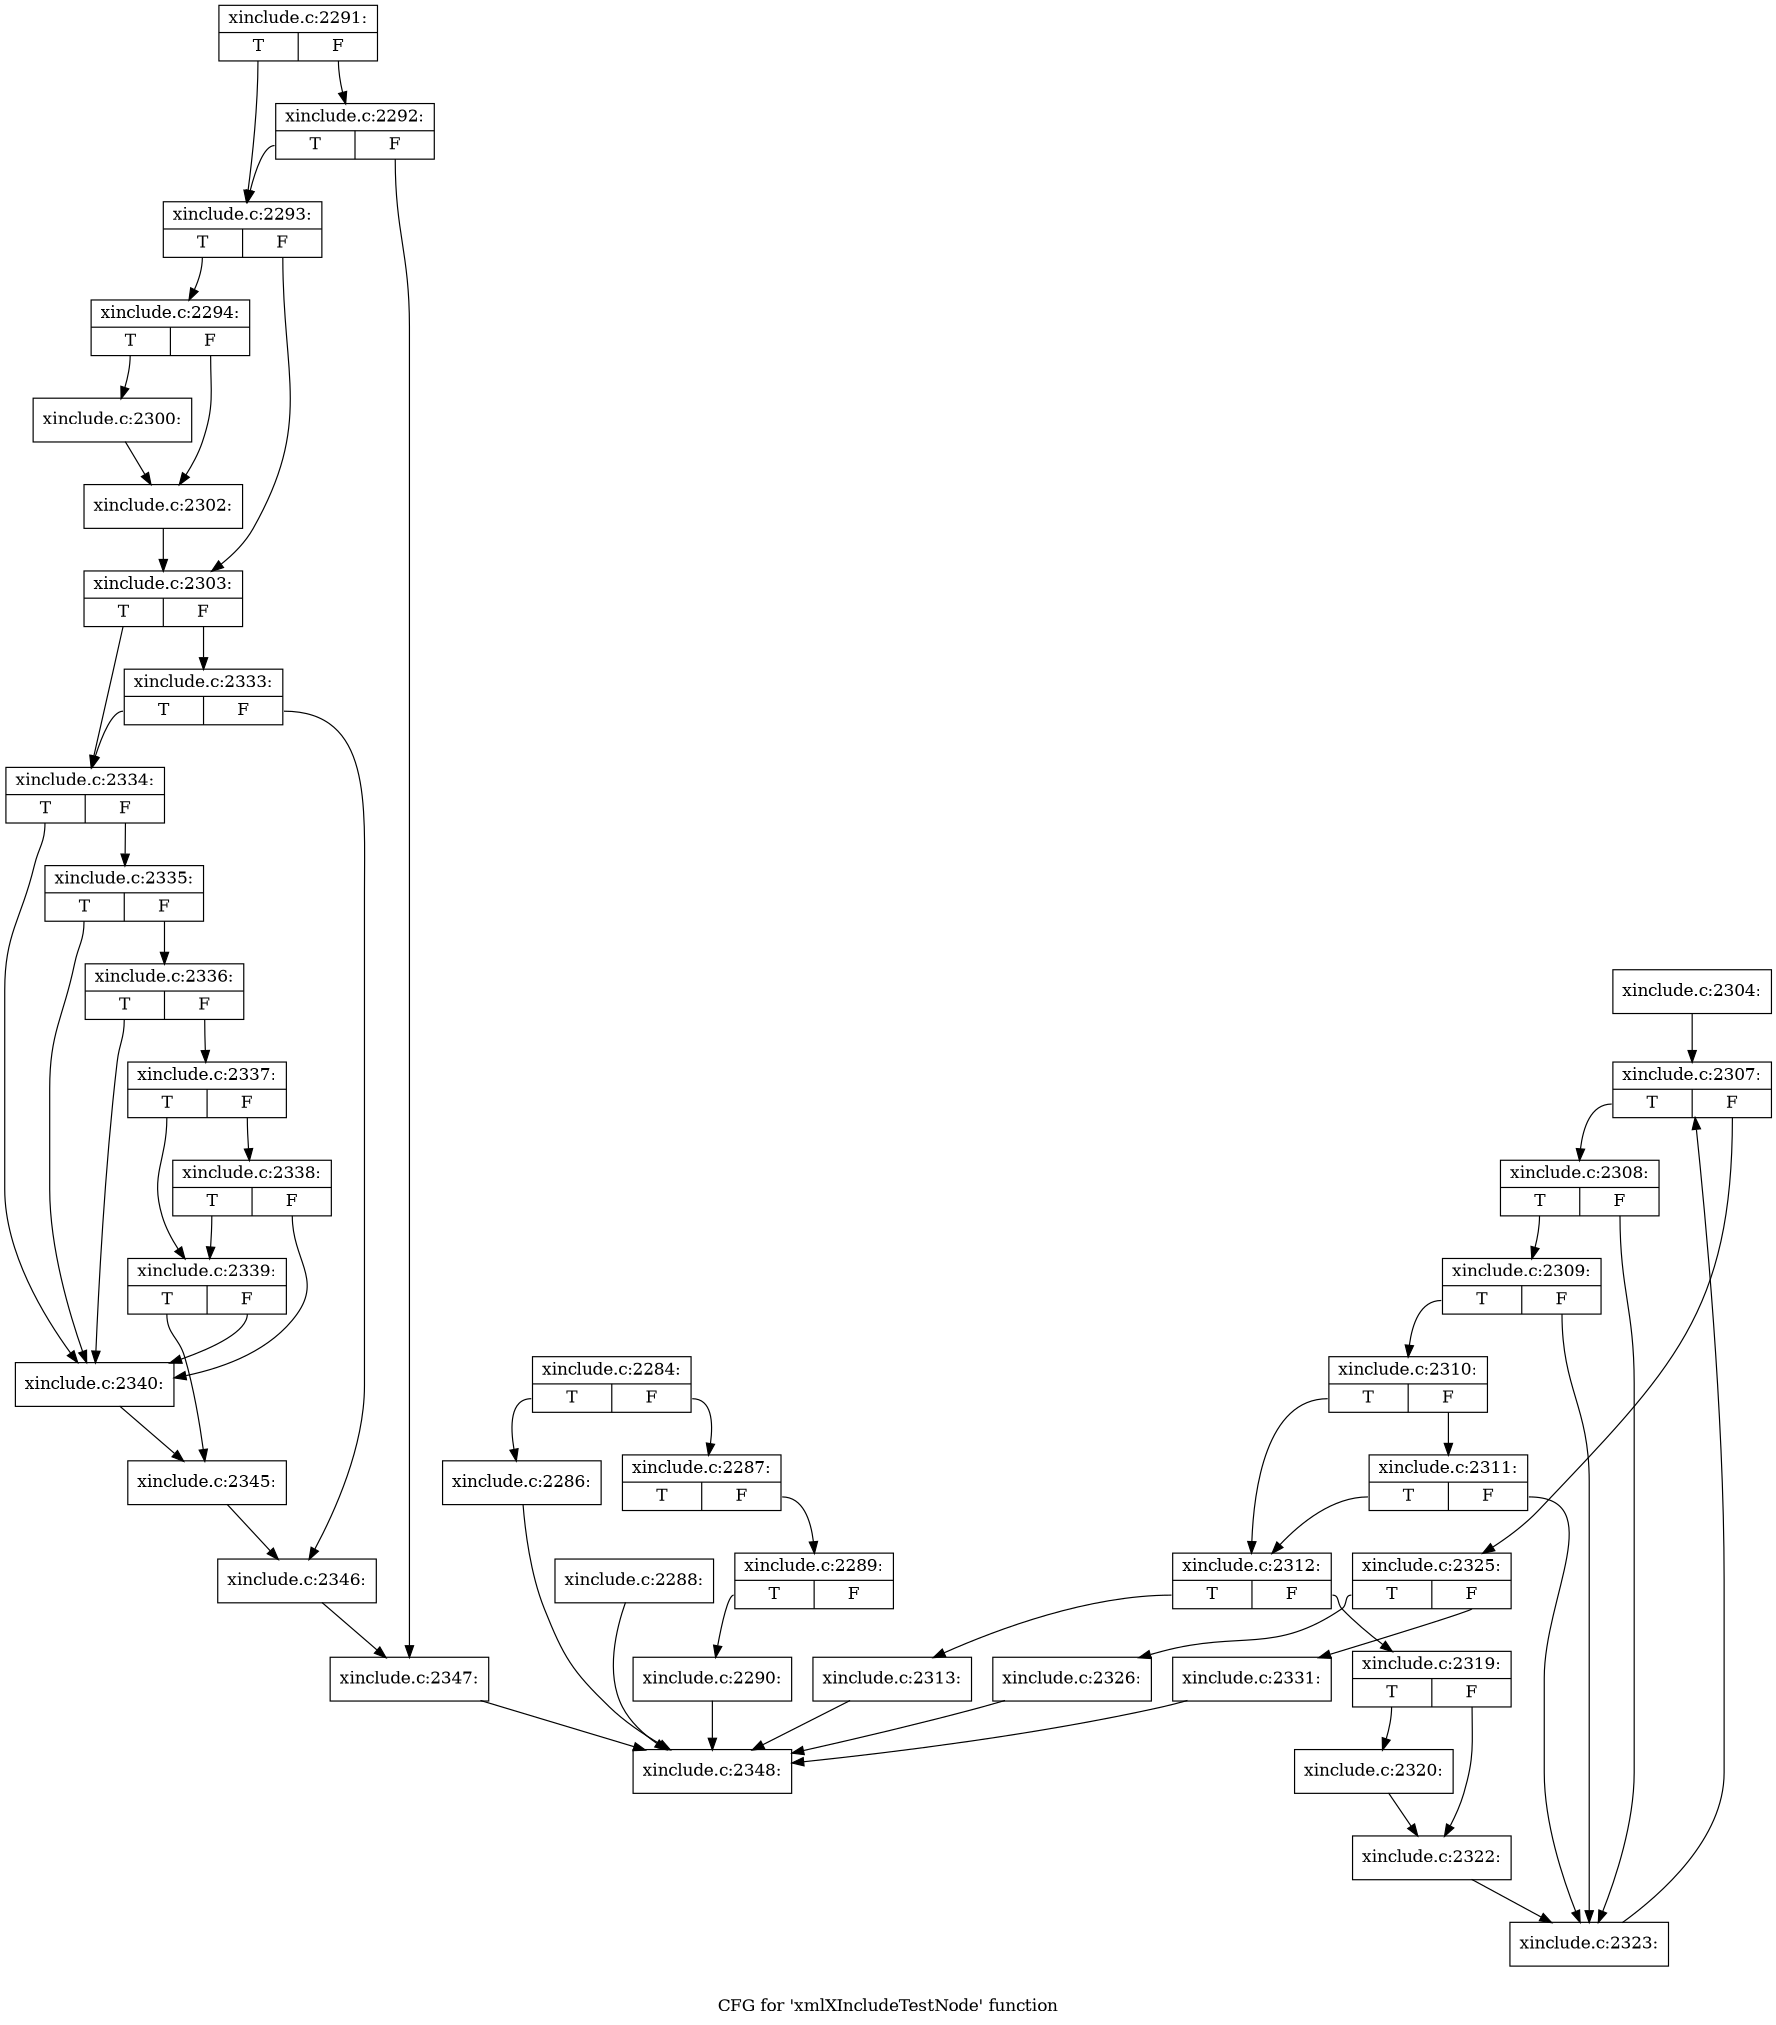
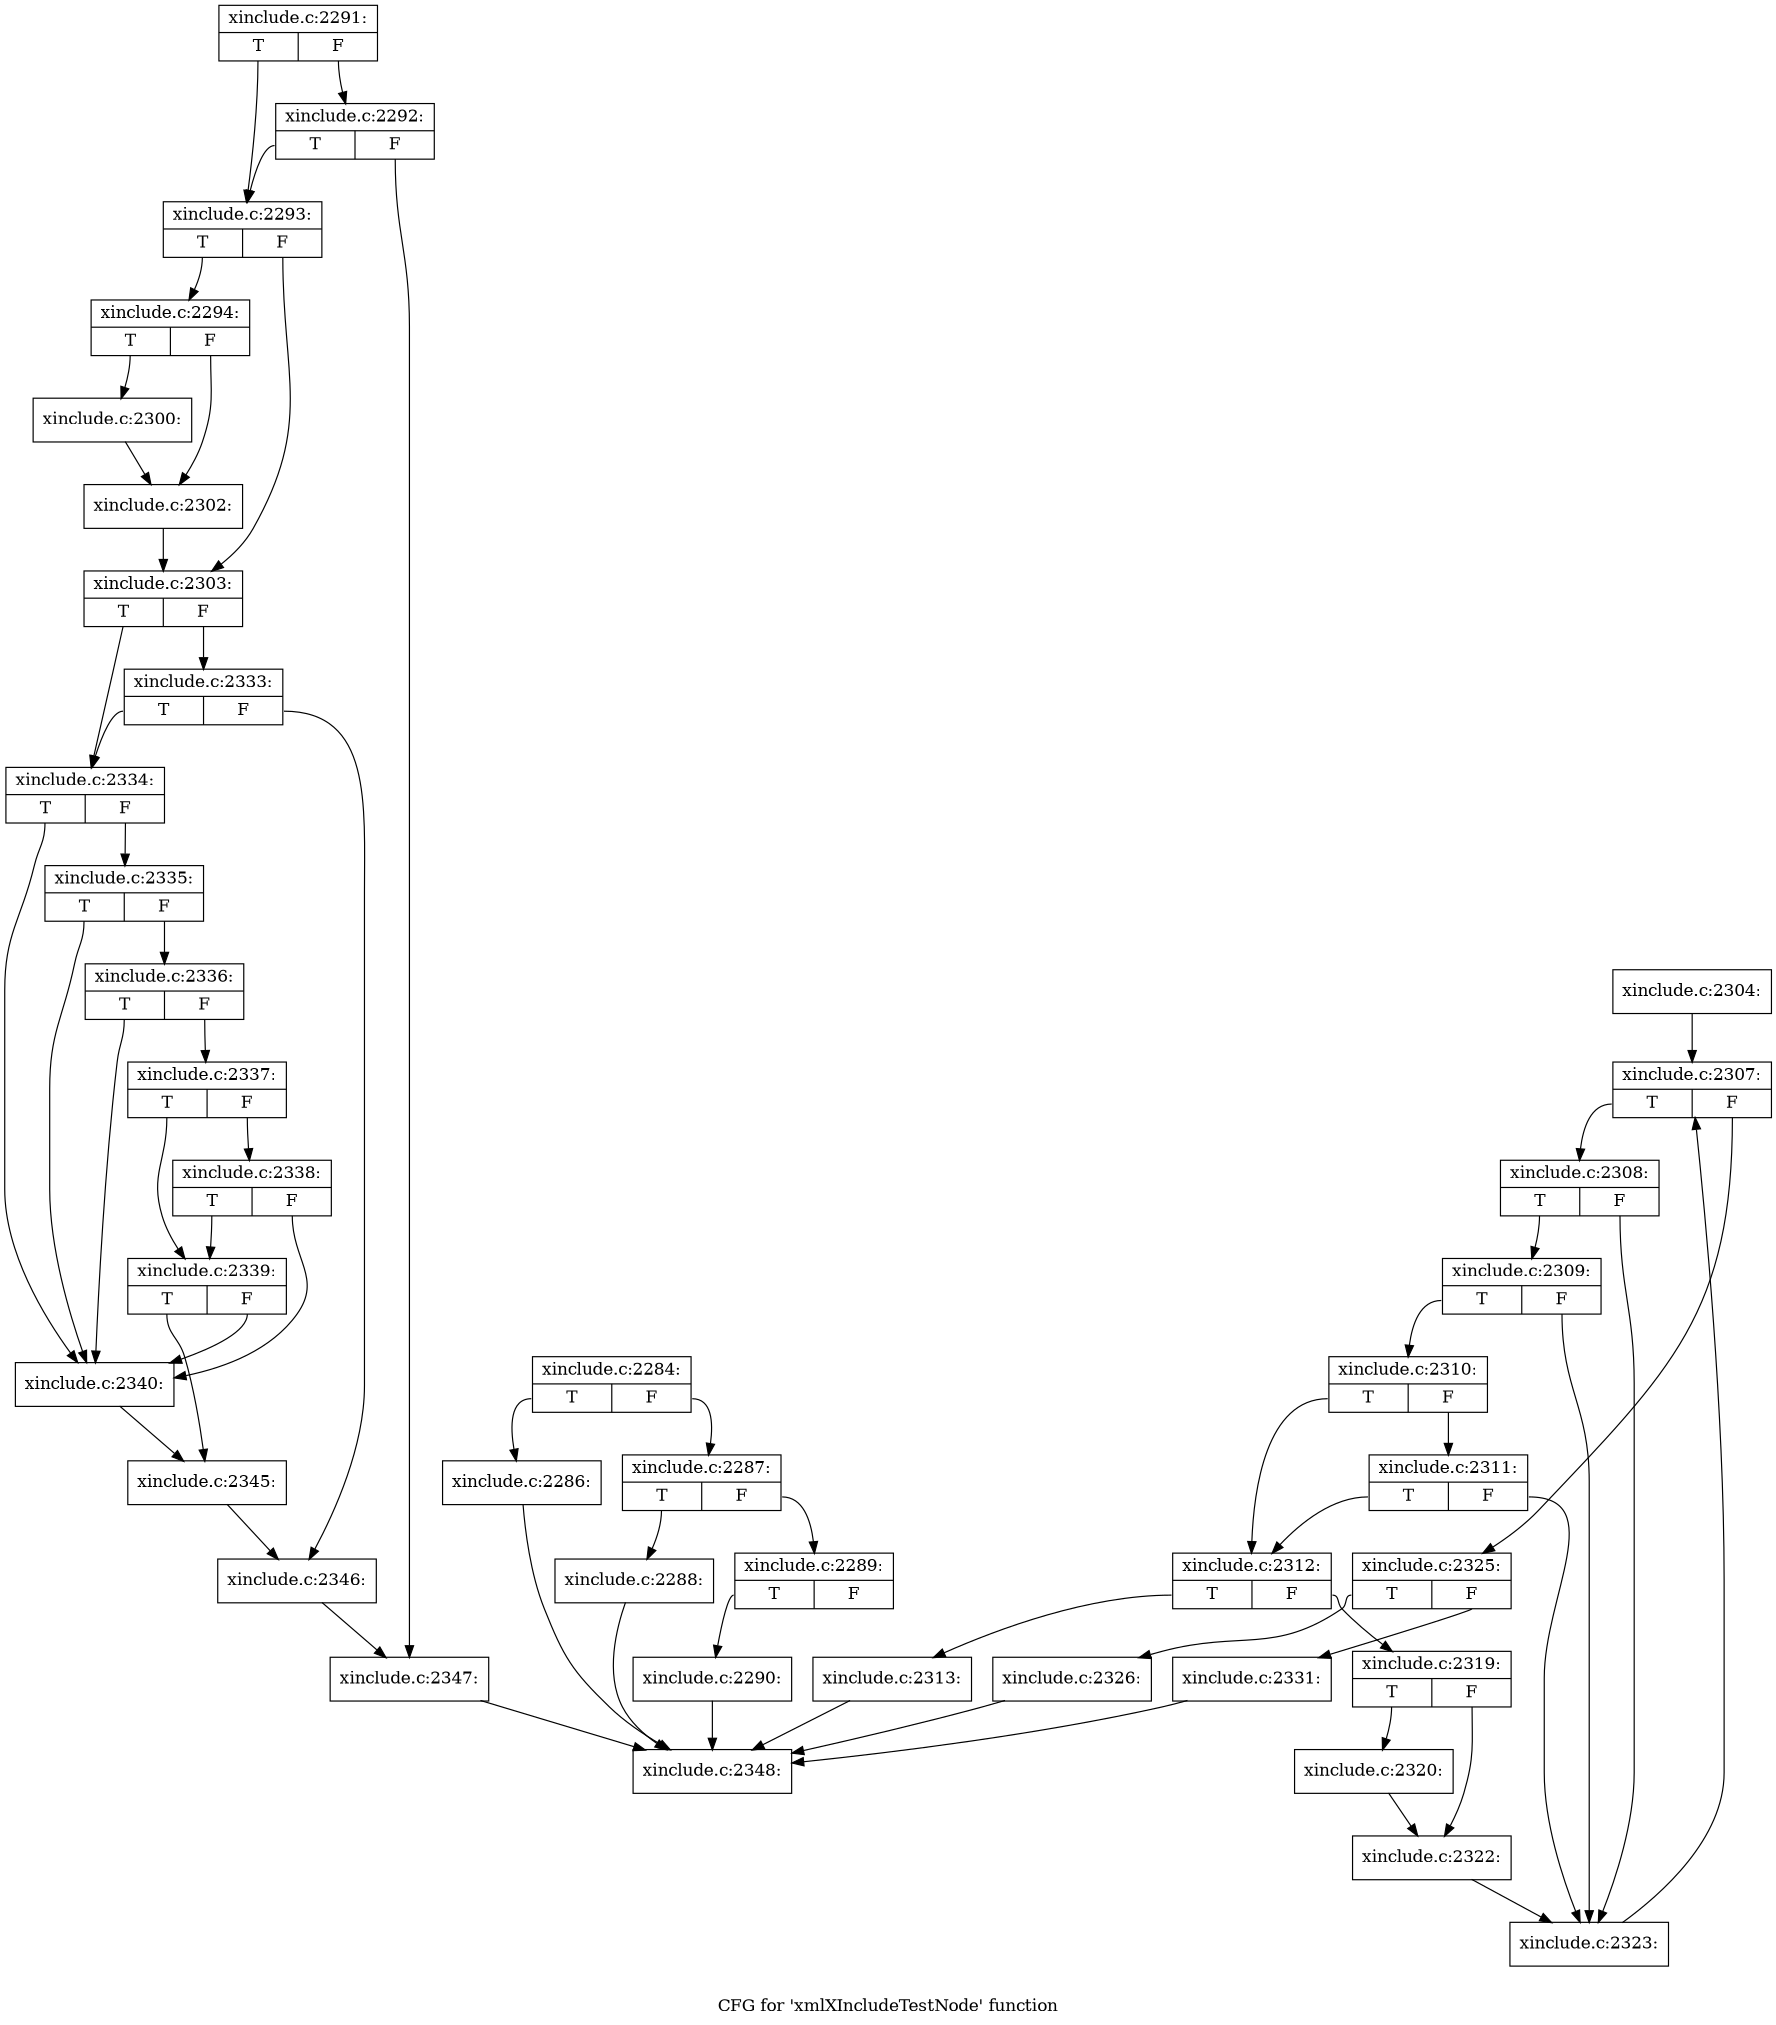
edge "xinclude.c:2287:" -> "xinclude.c:2288:": added
